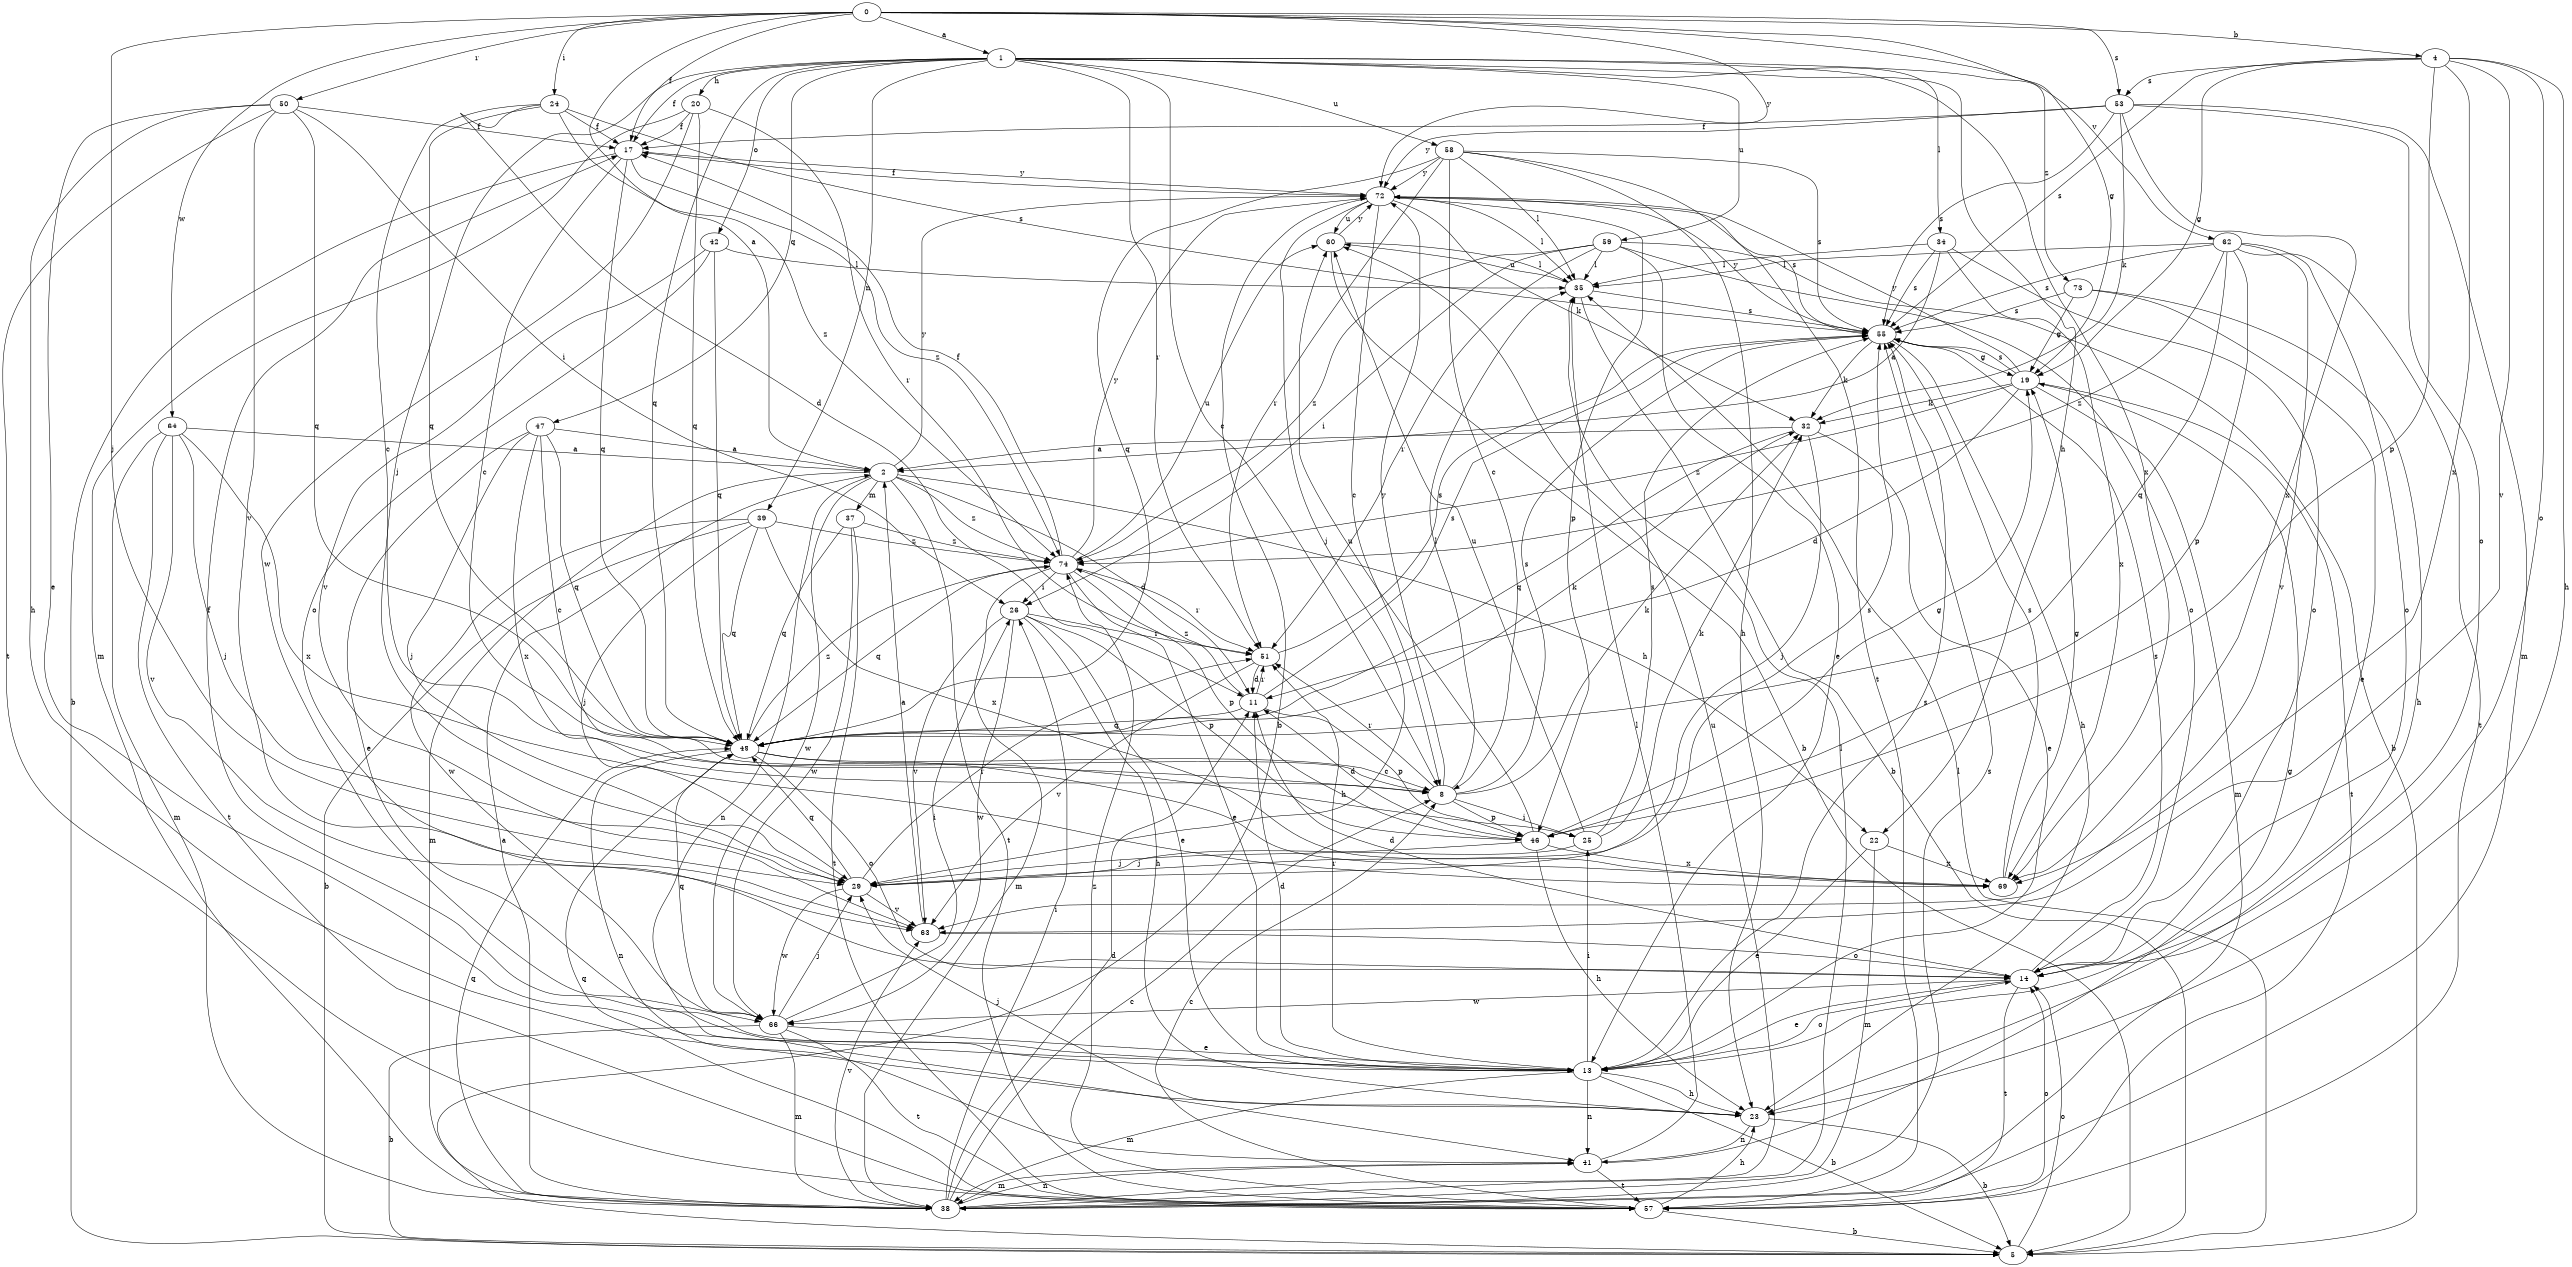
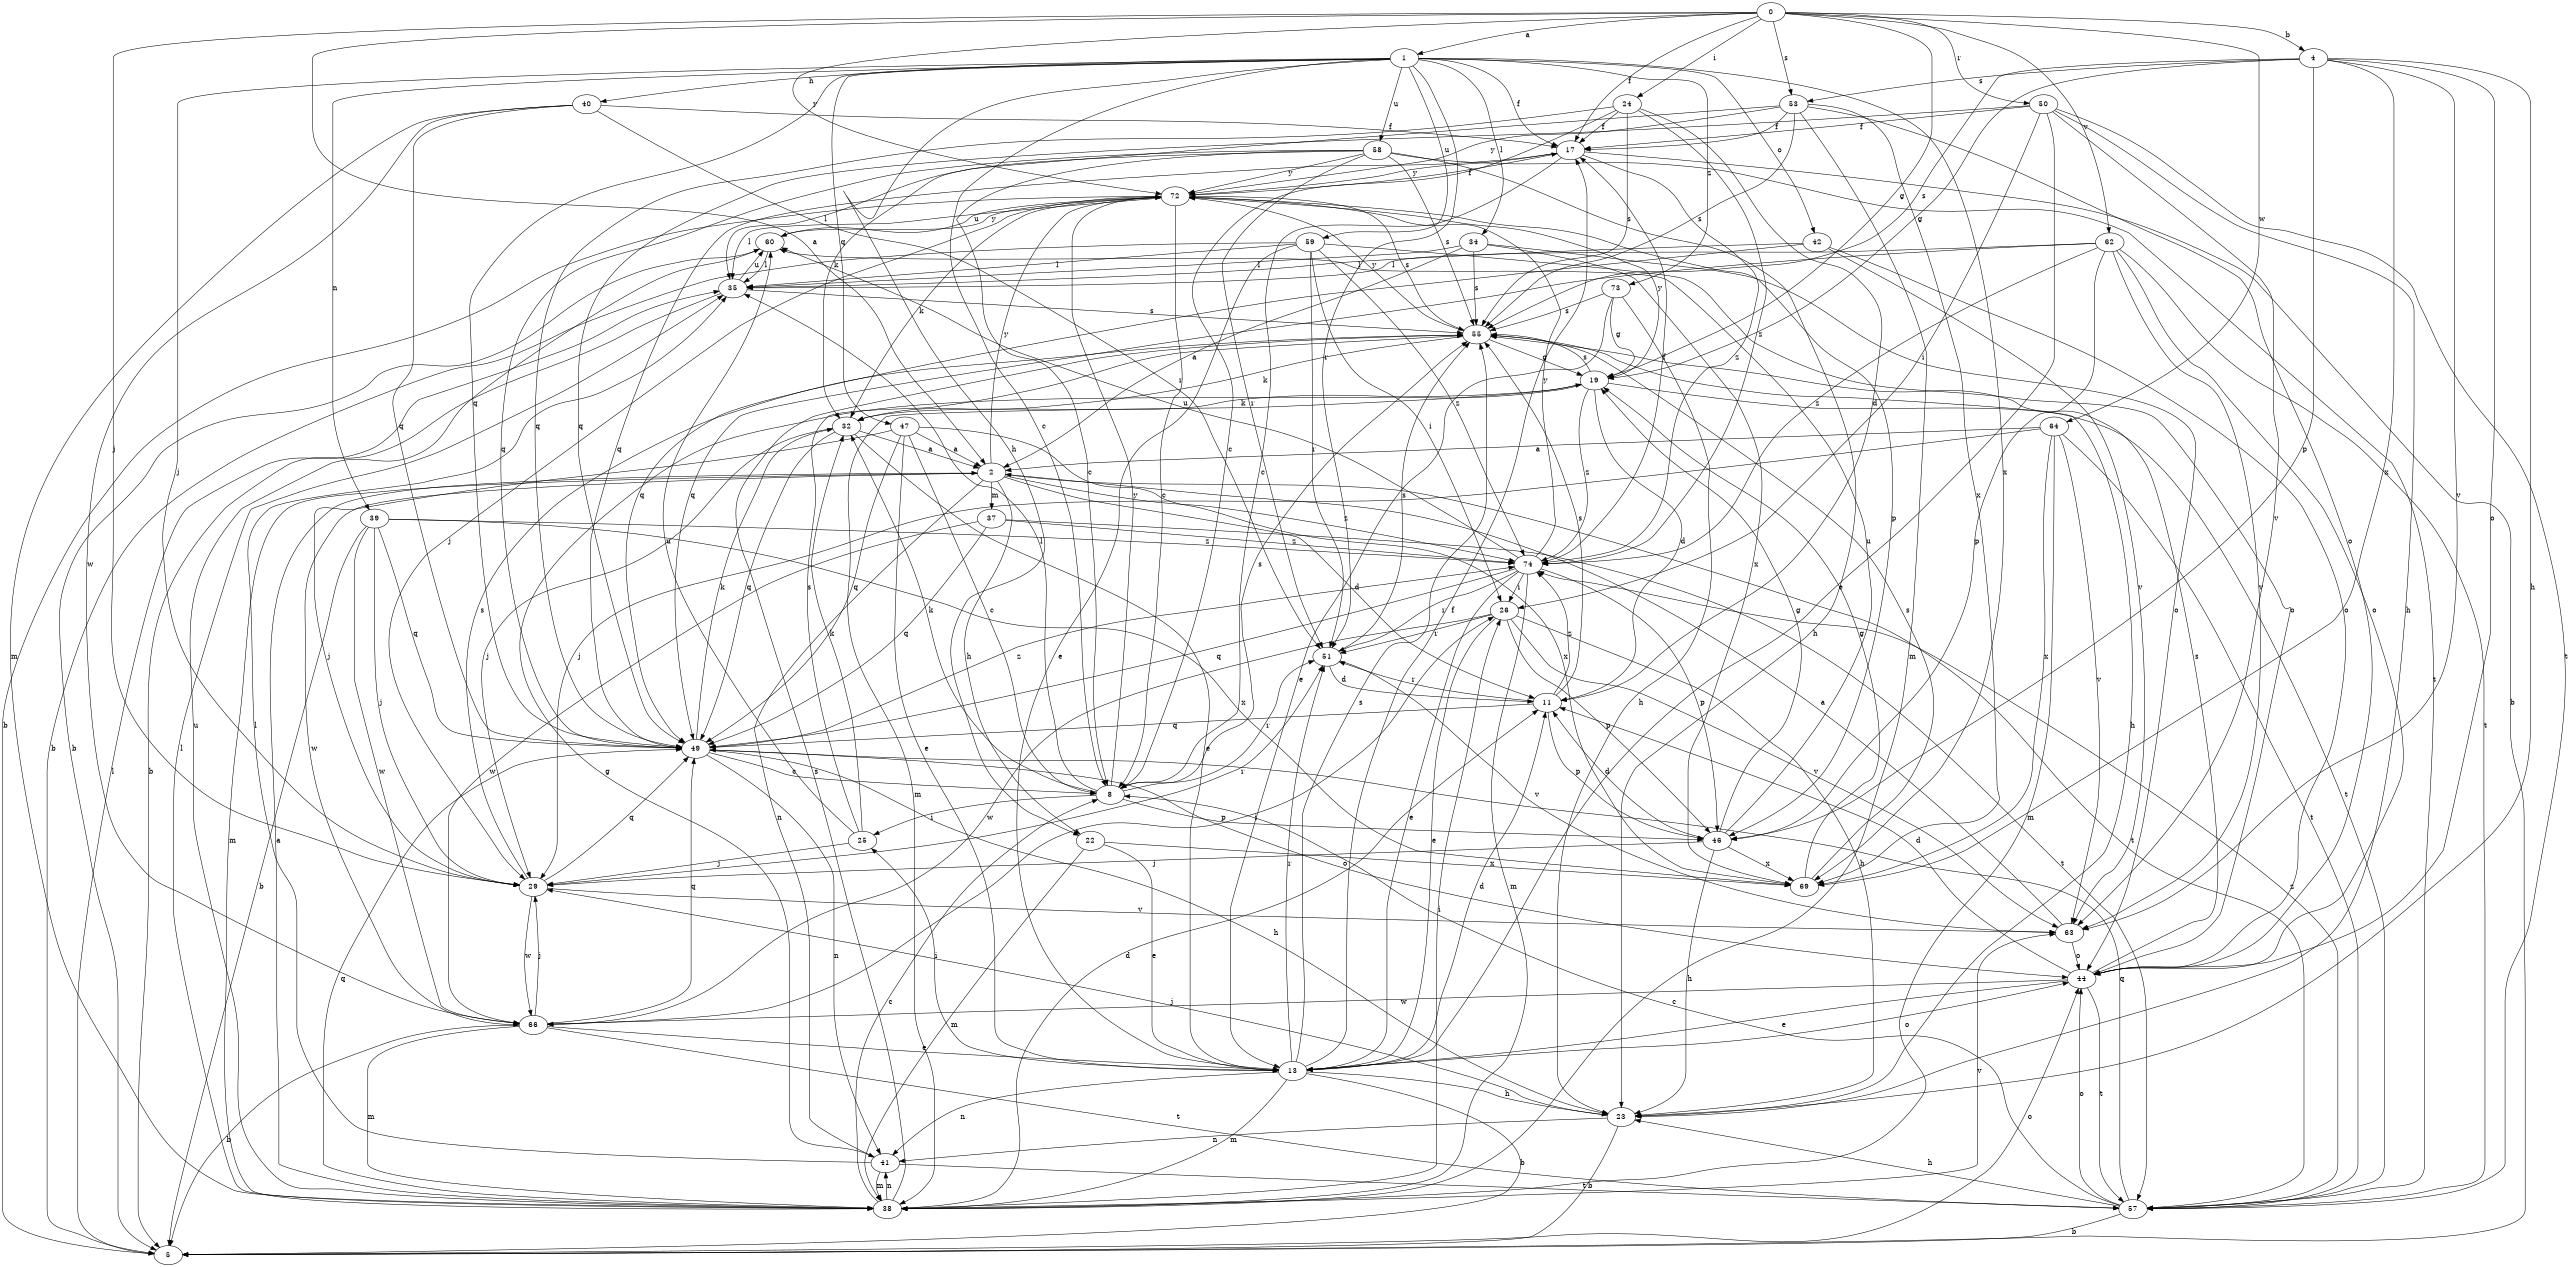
node "20": label "20" -> "40"
edge "62" -> "55": removed, label "s"
edge "49" -> "25": now "49" -> "23"
node "14": label "14" -> "44"
